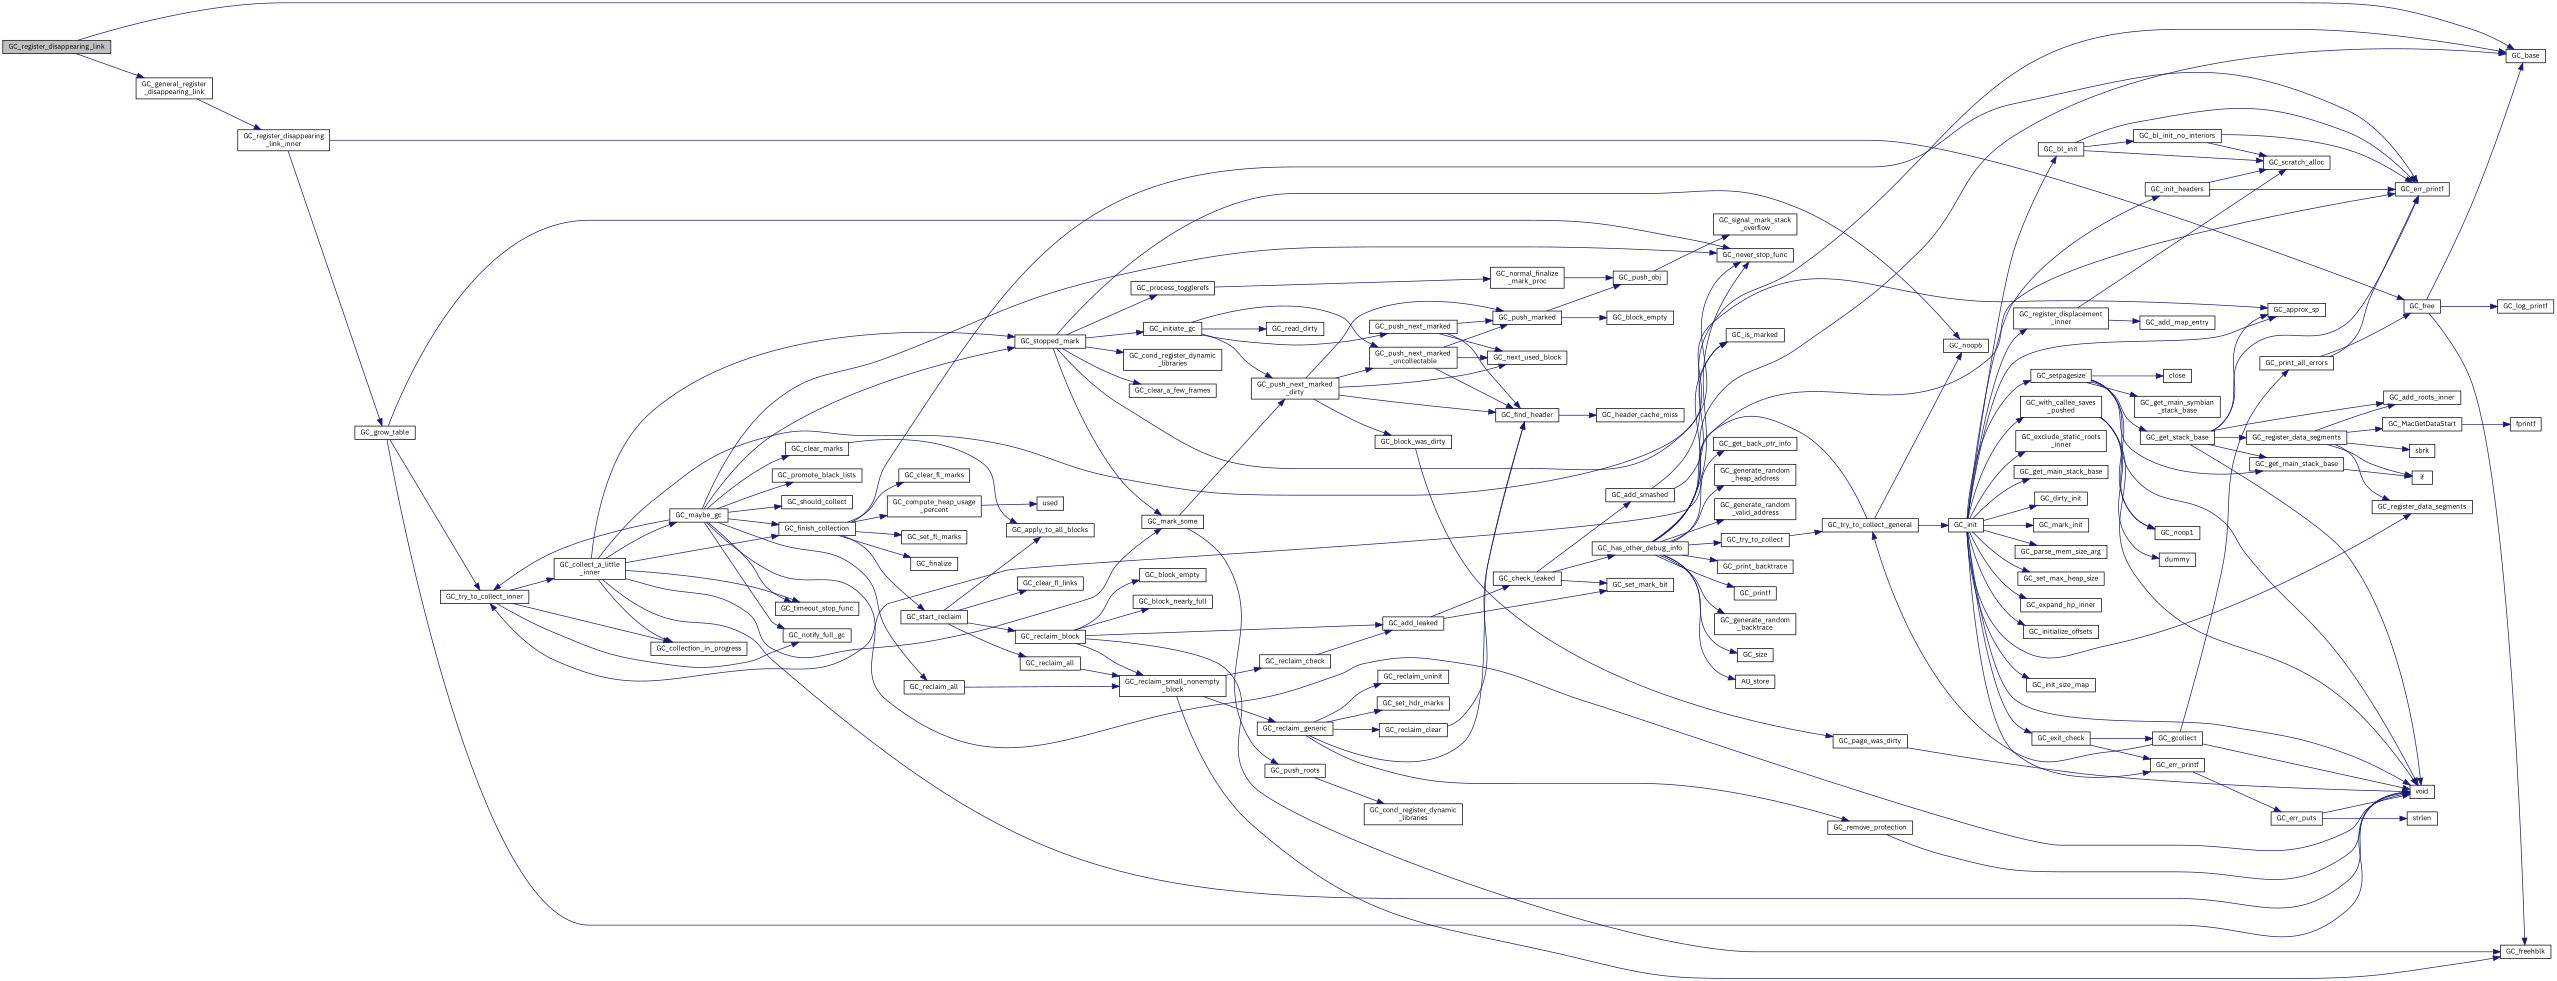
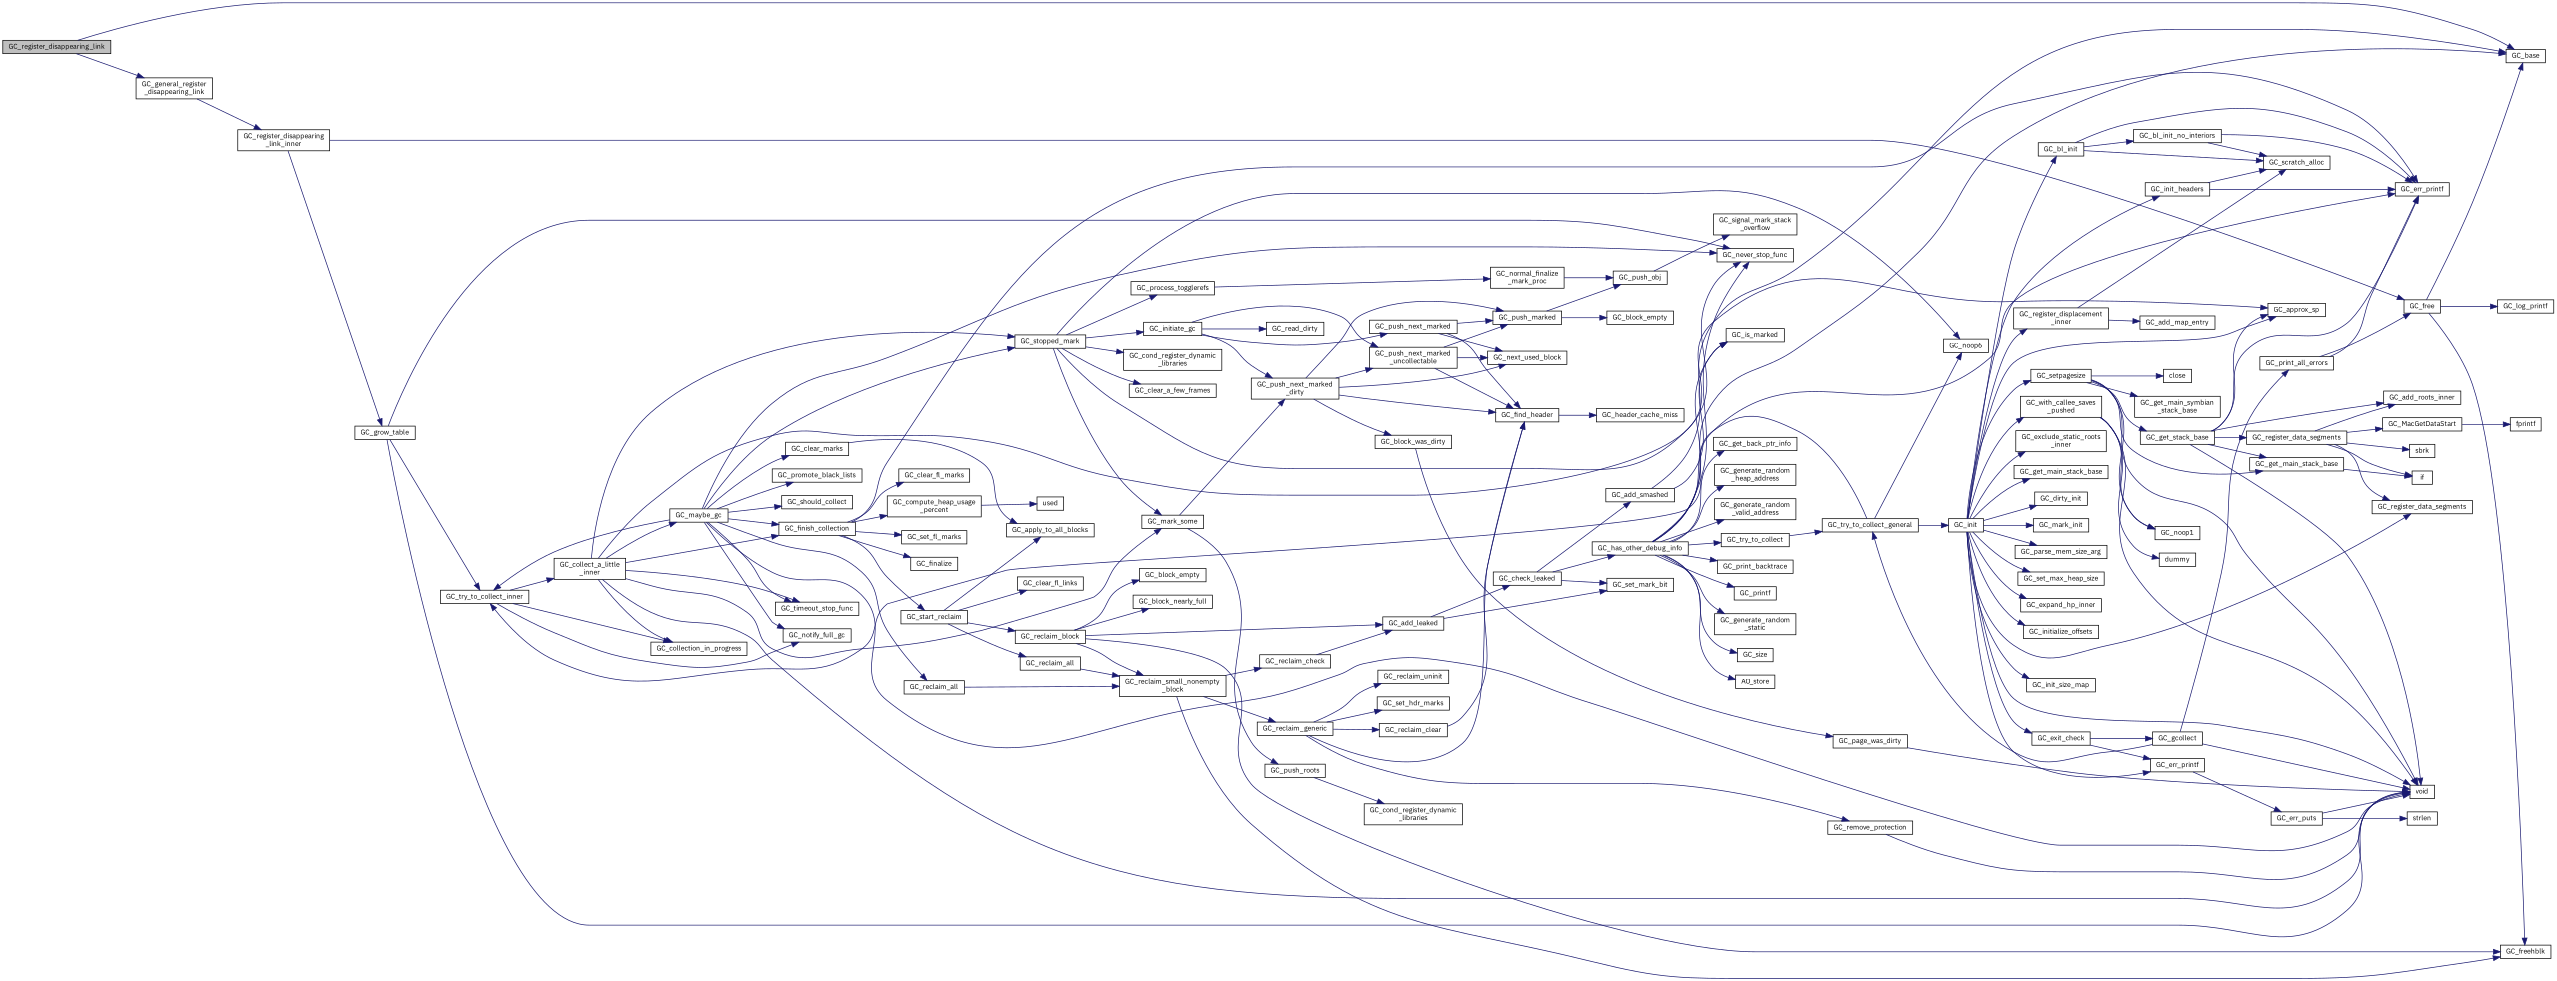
node "GC_generate_random _backtrace": label "GC_generate_random _backtrace" -> "GC_generate_random _static"
